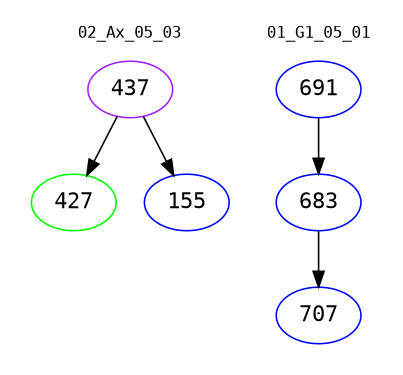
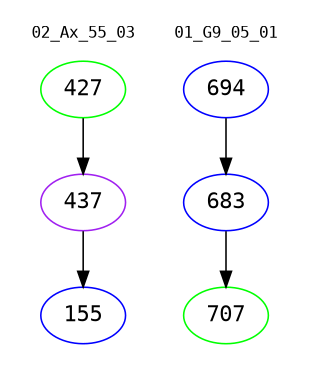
cluster "02_Ax_05_03": label "02_Ax_05_03" -> "02_Ax_55_03"
cluster "01_G1_05_01": label "01_G1_05_01" -> "01_G9_05_01"
node "691": label "691" -> "694"
edge "437" -> "427": reversed
node "707": color blue -> green
